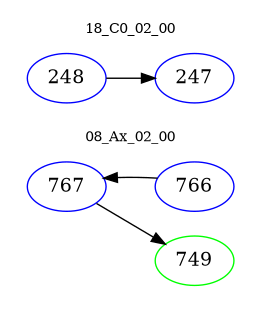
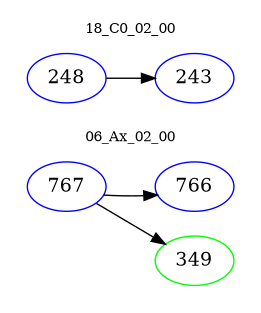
node "247": label "247" -> "243"
cluster "08_Ax_02_00": label "08_Ax_02_00" -> "06_Ax_02_00"
edge "766" -> "767": reversed
node "749": label "749" -> "349"
